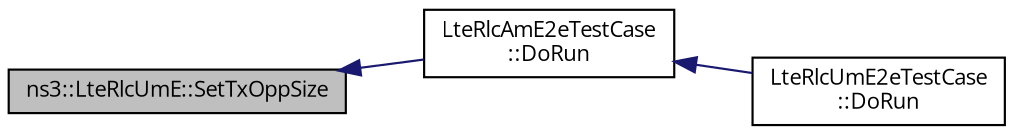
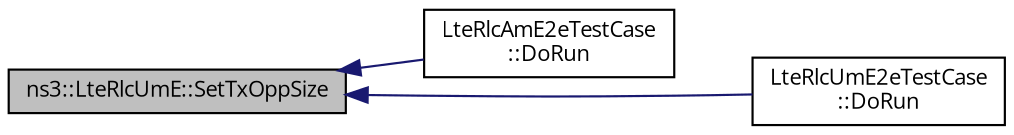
edge "LteRlcUmE2eTestCase ::DoRun" -> "LteRlcAmE2eTestCase ::DoRun": now "LteRlcUmE2eTestCase ::DoRun" -> "ns3::LteRlcUmE::SetTxOppSize"
